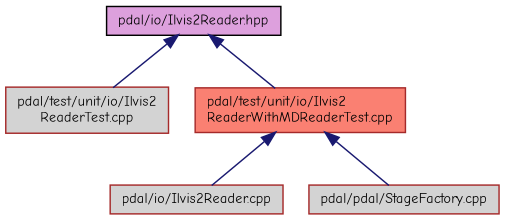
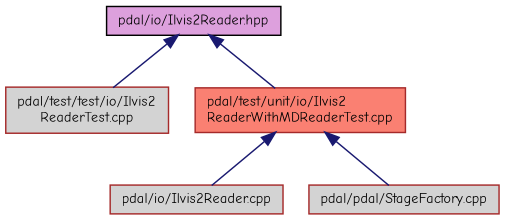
node "pdal/test/unit/io/Ilvis2 ReaderTest.cpp": label "pdal/test/unit/io/Ilvis2 ReaderTest.cpp" -> "pdal/test/test/io/Ilvis2 ReaderTest.cpp"
